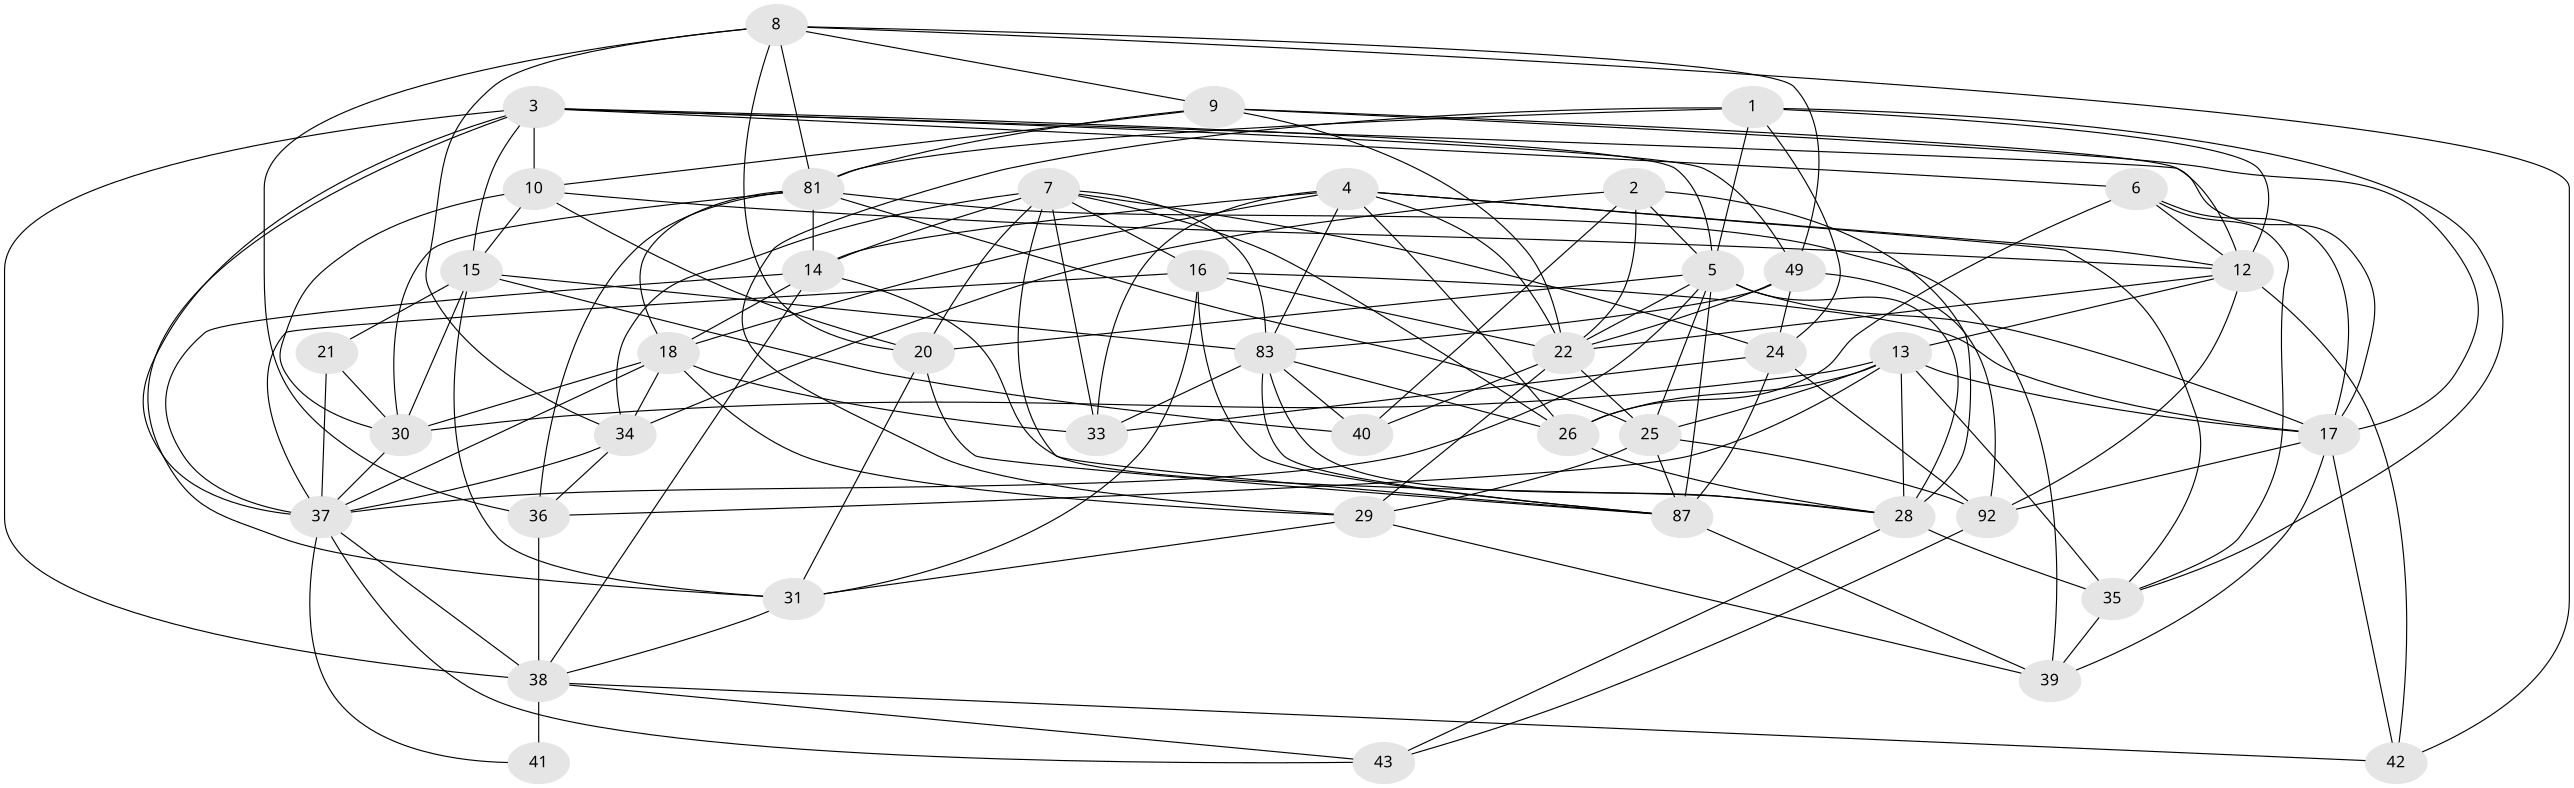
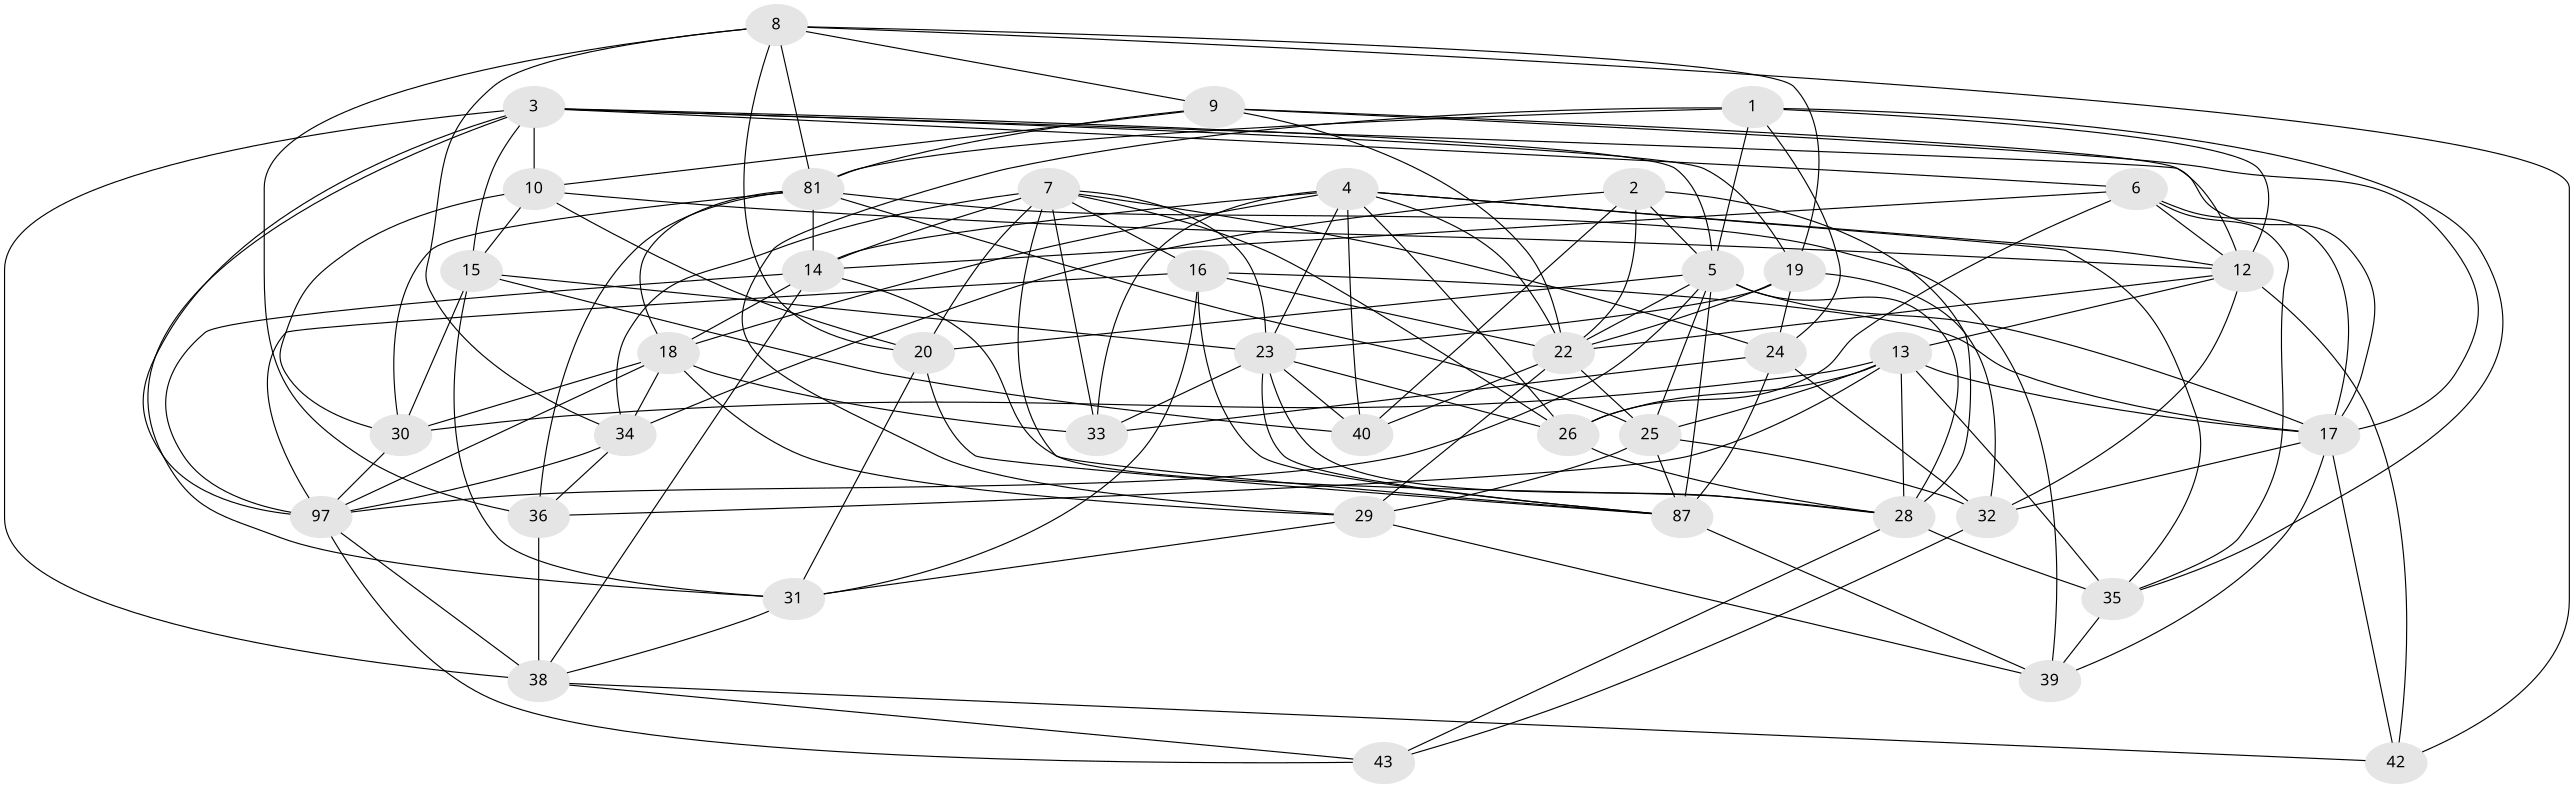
edge "6" -- "14": added
node "49": label "49" -> "19"
edge "4" -- "40": added
node "21": removed
node "83": label "83" -> "23"
node "37": label "37" -> "97"
node "92": label "92" -> "32"
node "41": removed
